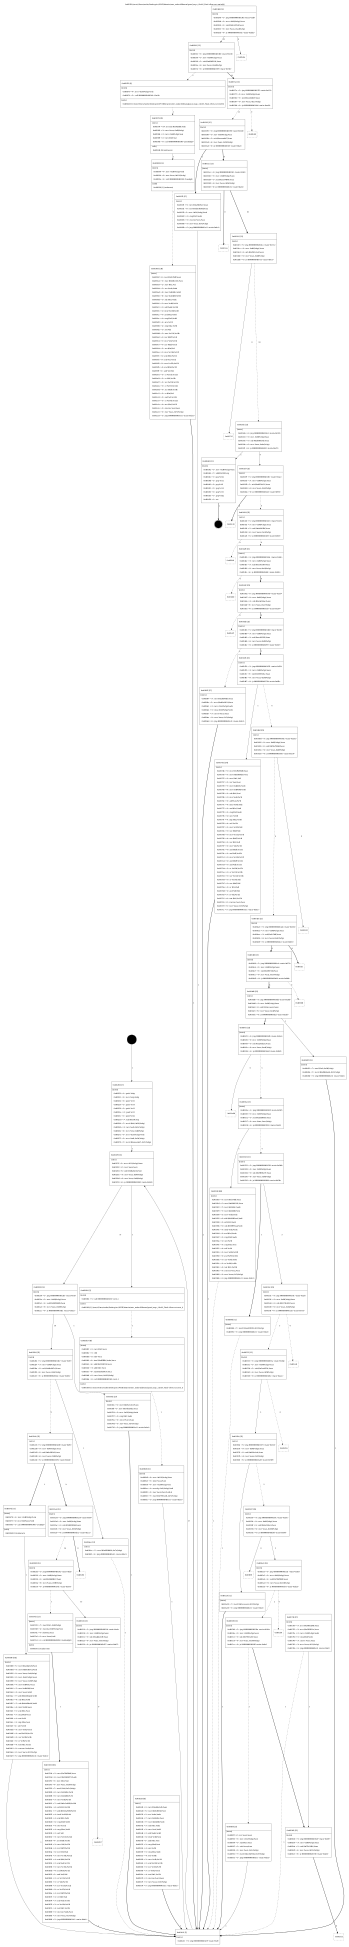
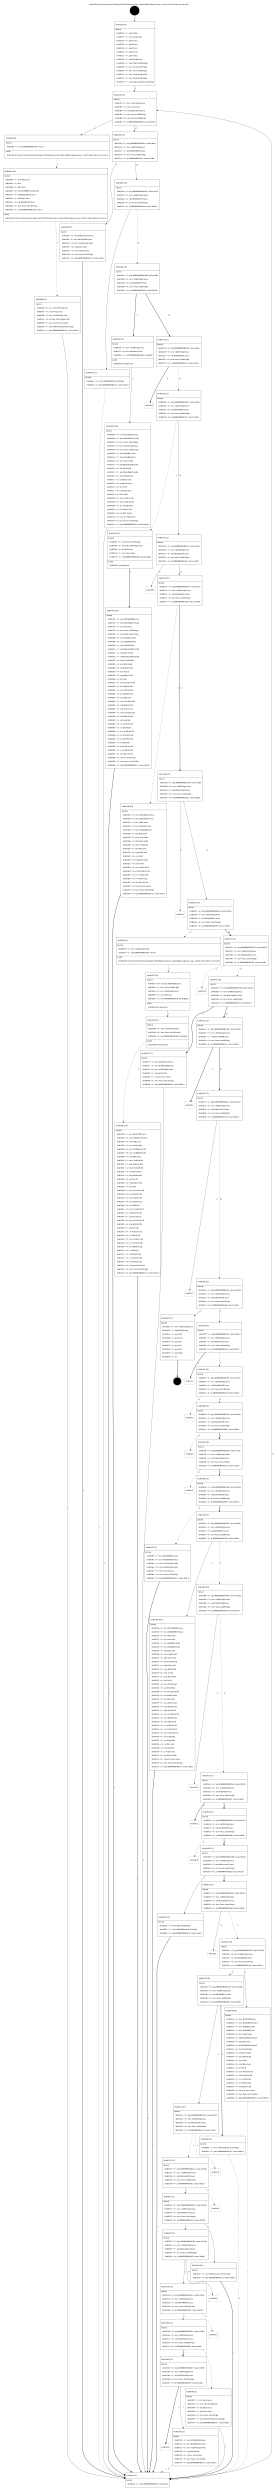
node "0x40132f [25]": added
edge "0x401730 [27]" -> "0x4015d2 [25]": reversed
